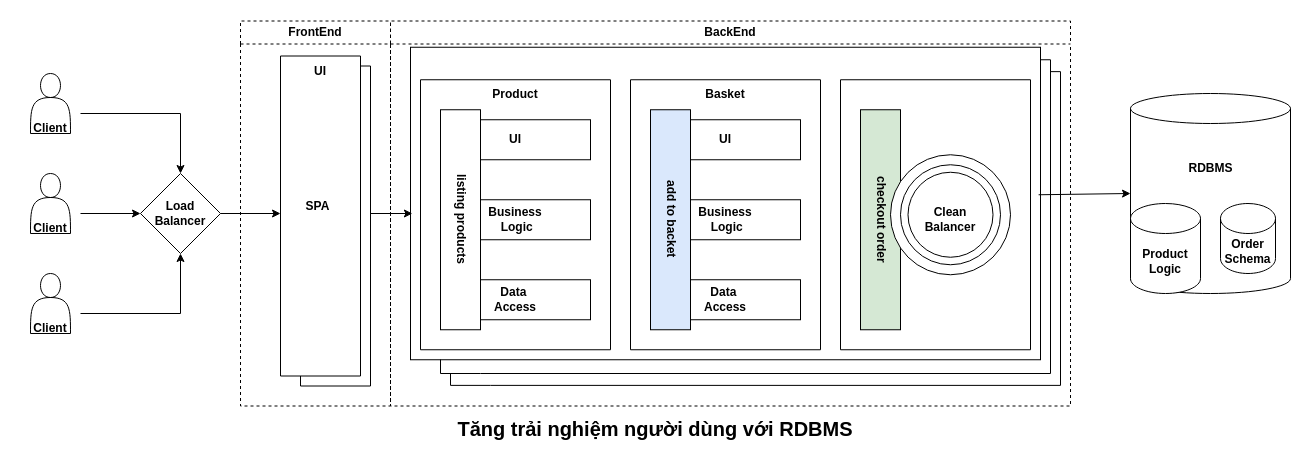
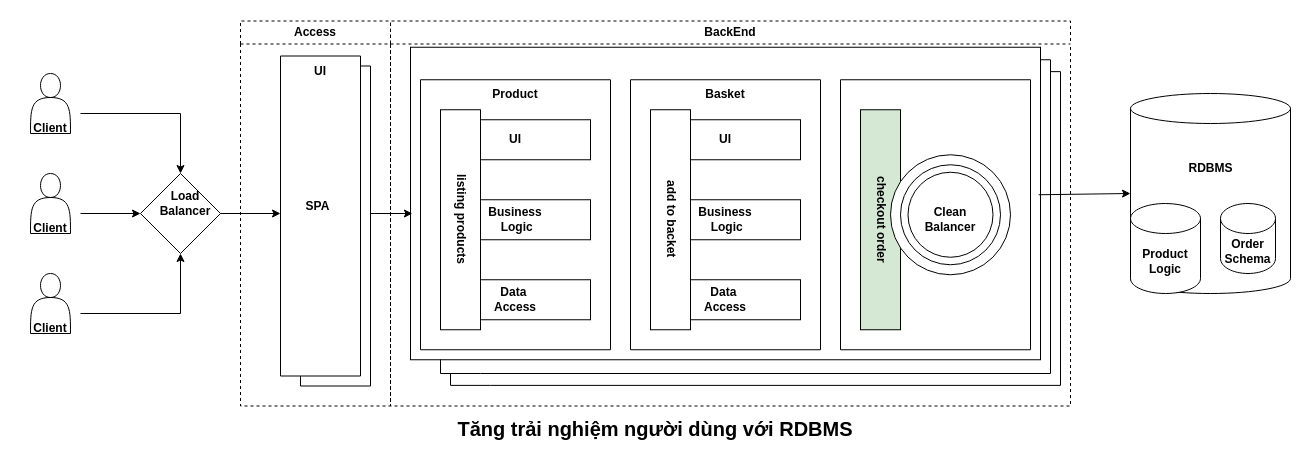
node "FrontEnd": label "FrontEnd" -> "Access"
node "Load Balancer": moved (181, 214) -> (186, 204)
node "add to backet": fillcolor #dae8fc -> #ffffff
